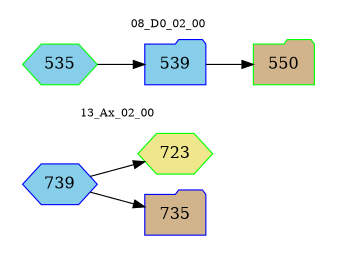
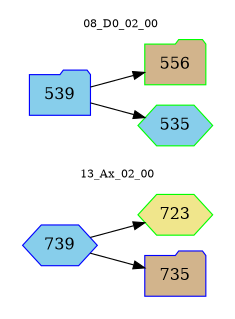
edge "535" -> "539": reversed
node "550": label "550" -> "556"
